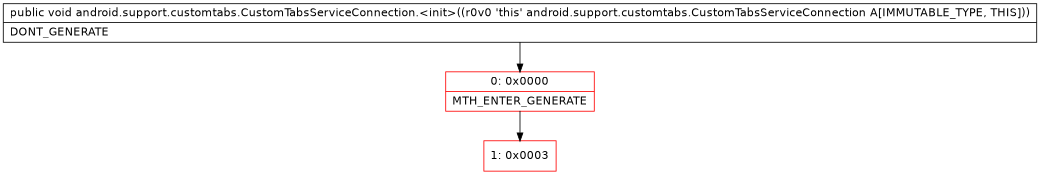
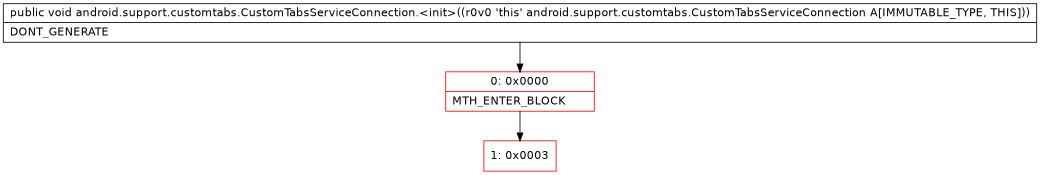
node "0: 0x0000": text "MTH_ENTER_GENERATE" -> "MTH_ENTER_BLOCK"
